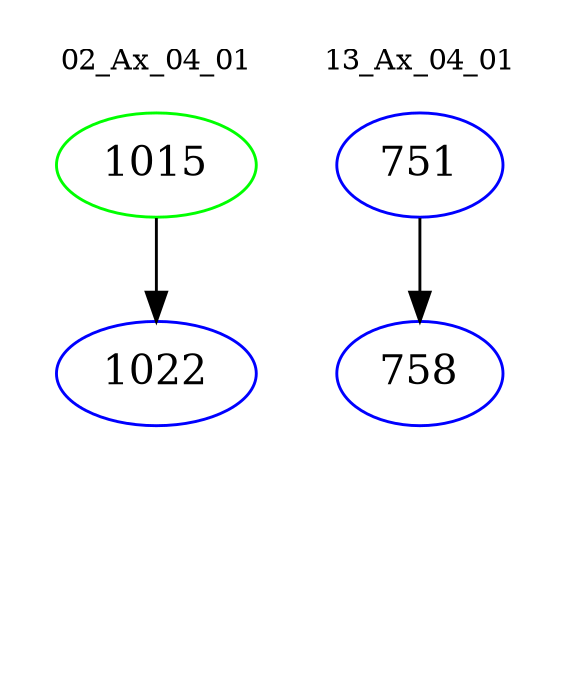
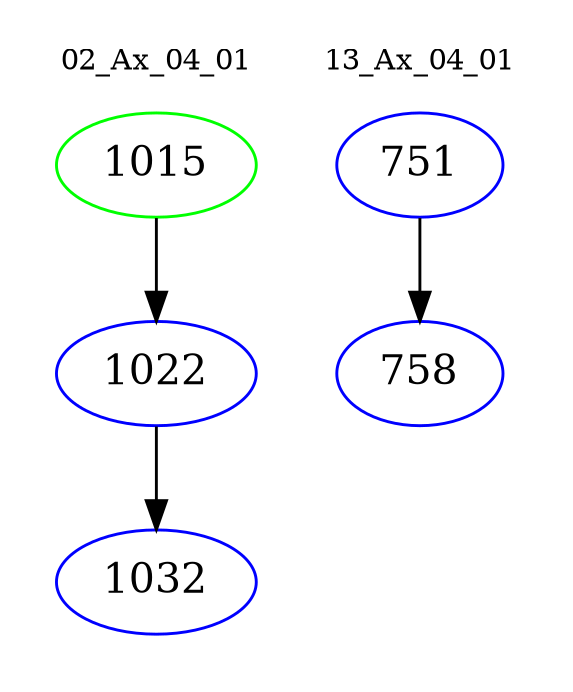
node "1032": added
